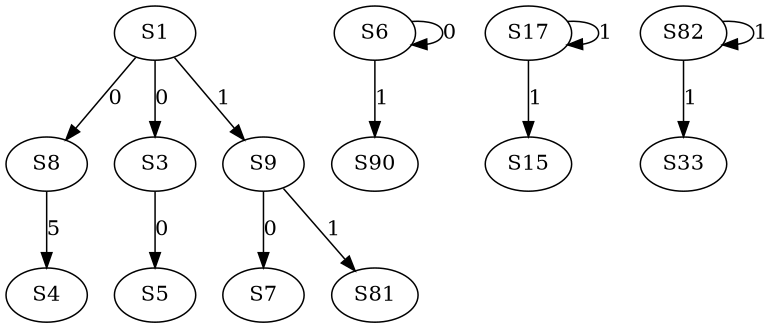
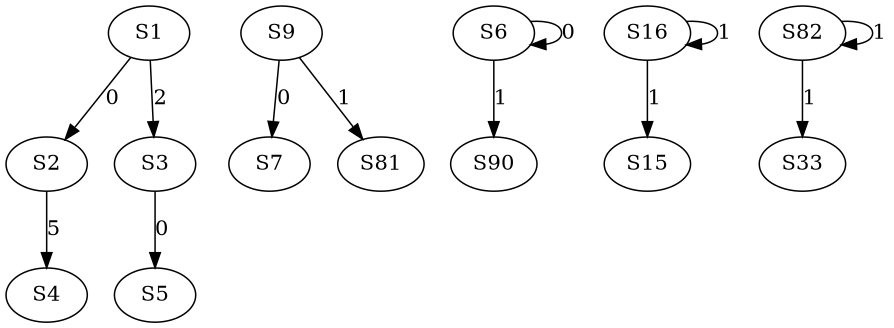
node "S17": label "S17" -> "S16"
edge "S1" -> "S9": removed, label "1"
edge "S1" -> "S3": label "0" -> "2"
node "S8": label "S8" -> "S2"
